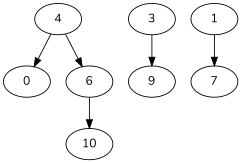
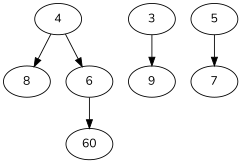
node "1": label "1" -> "5"
node "0": label "0" -> "8"
node "10": label "10" -> "60"
